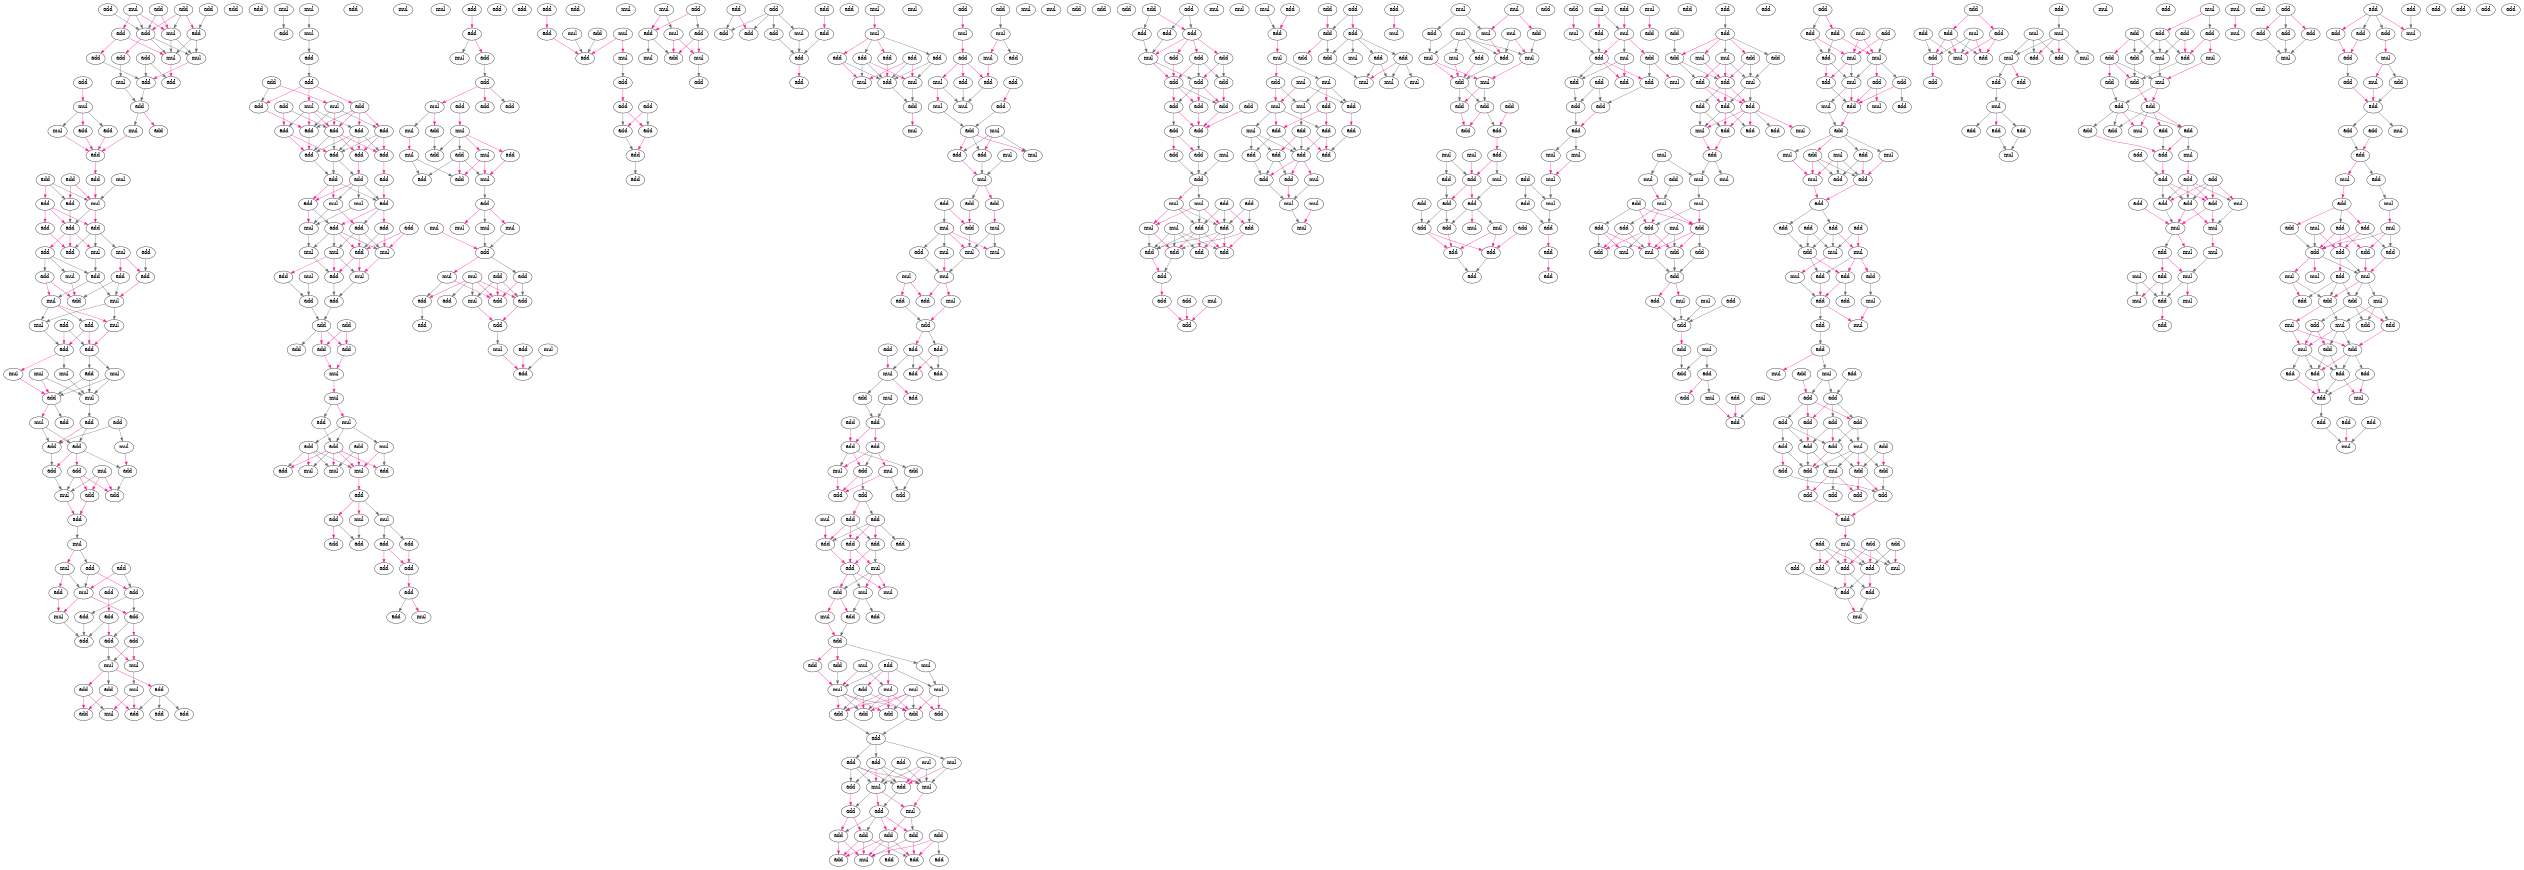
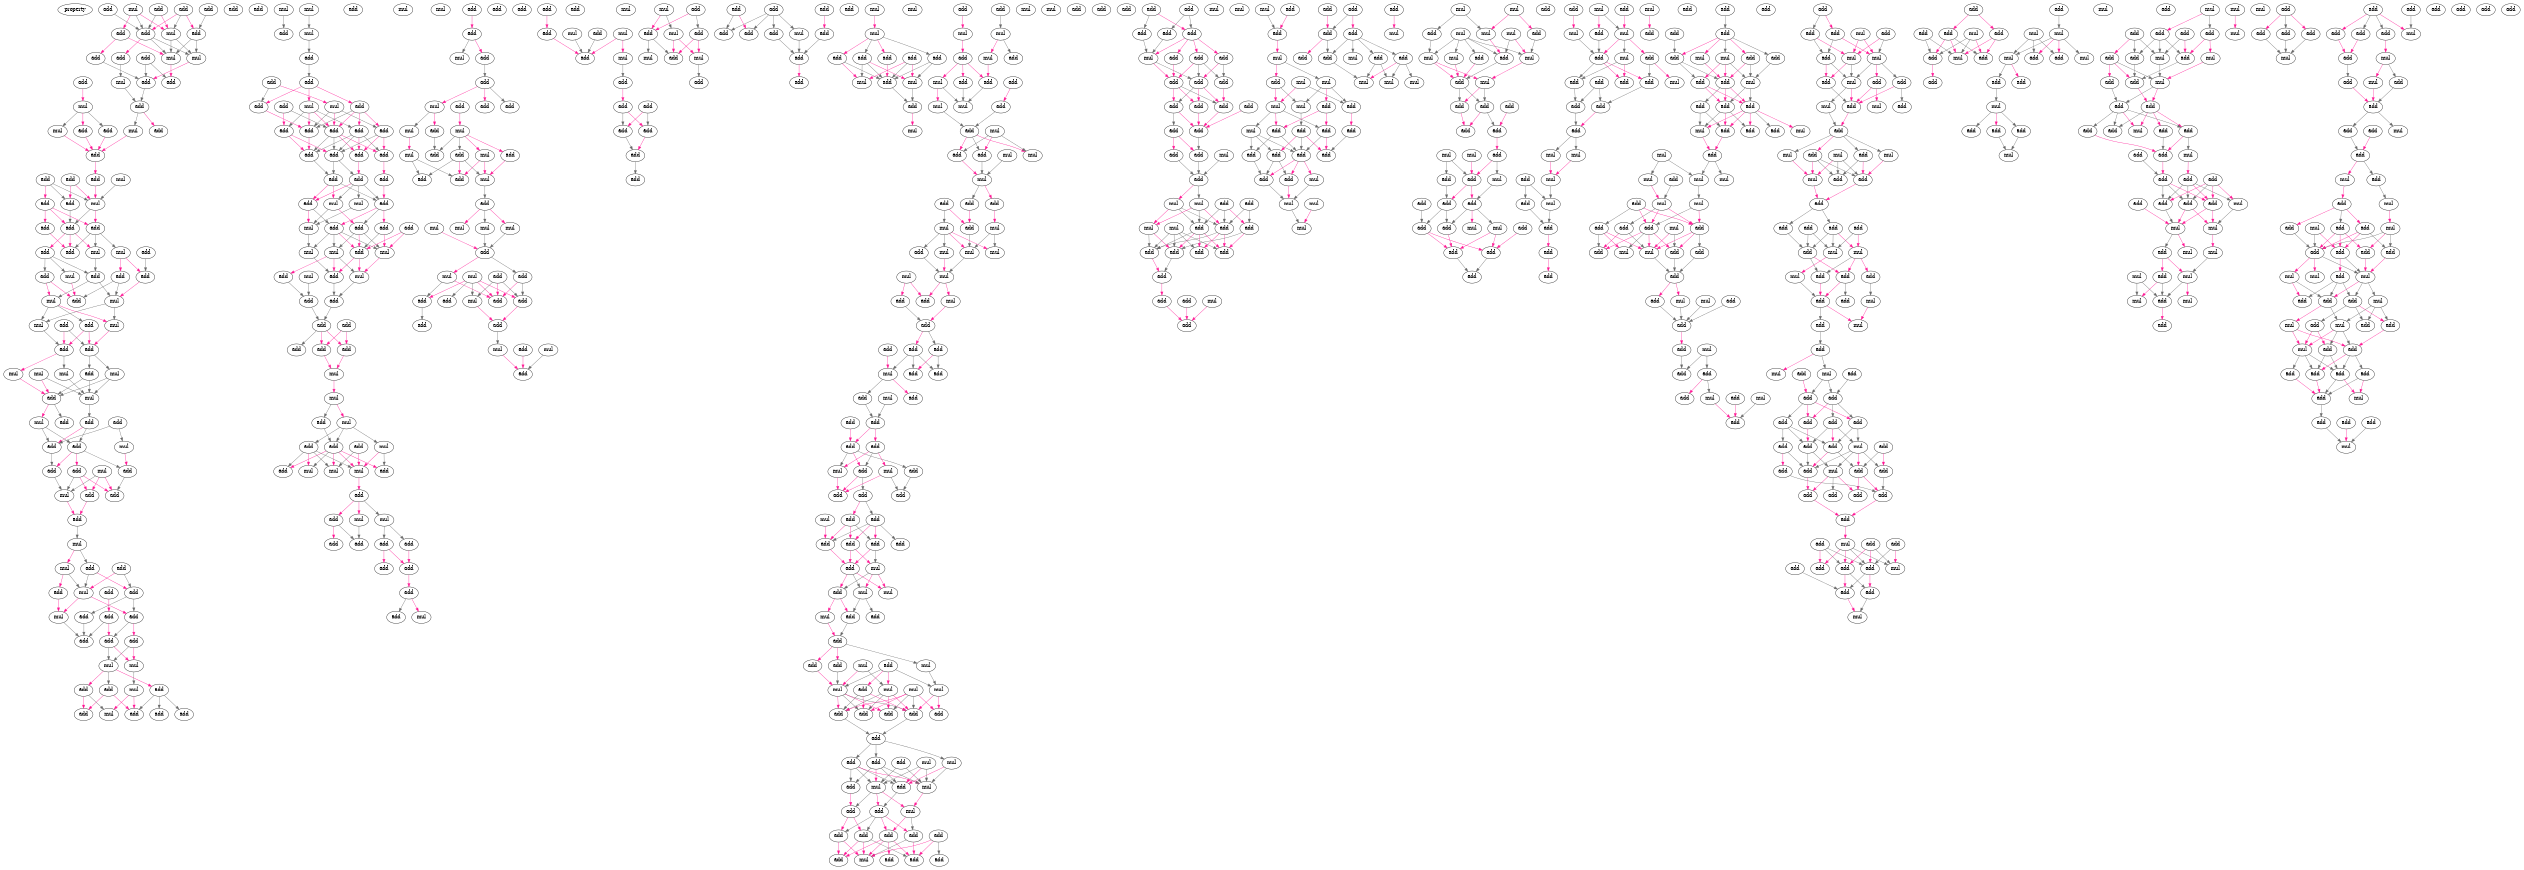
node "property": added
